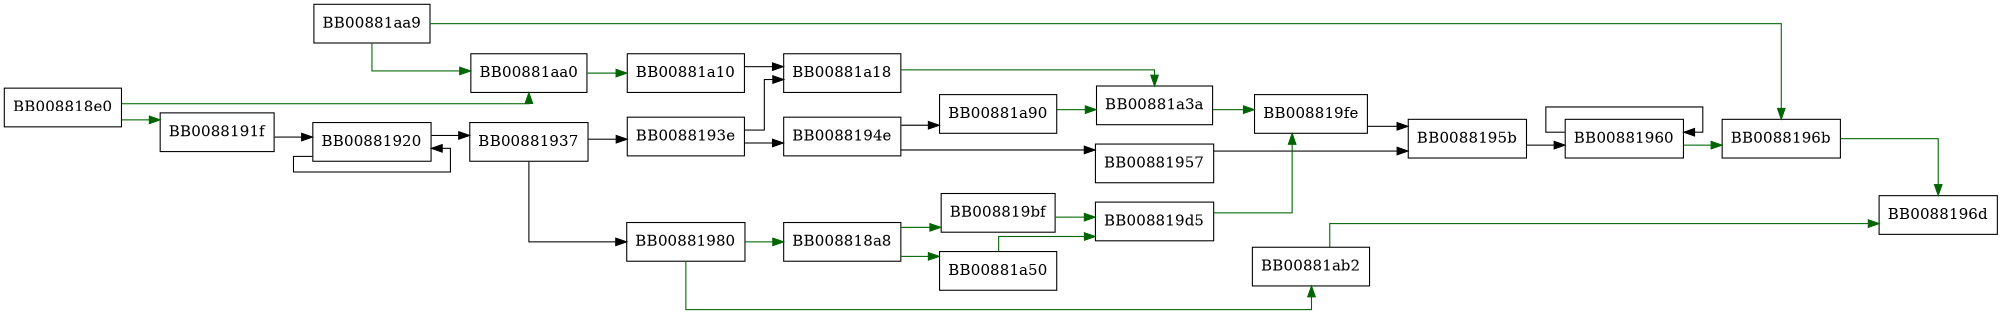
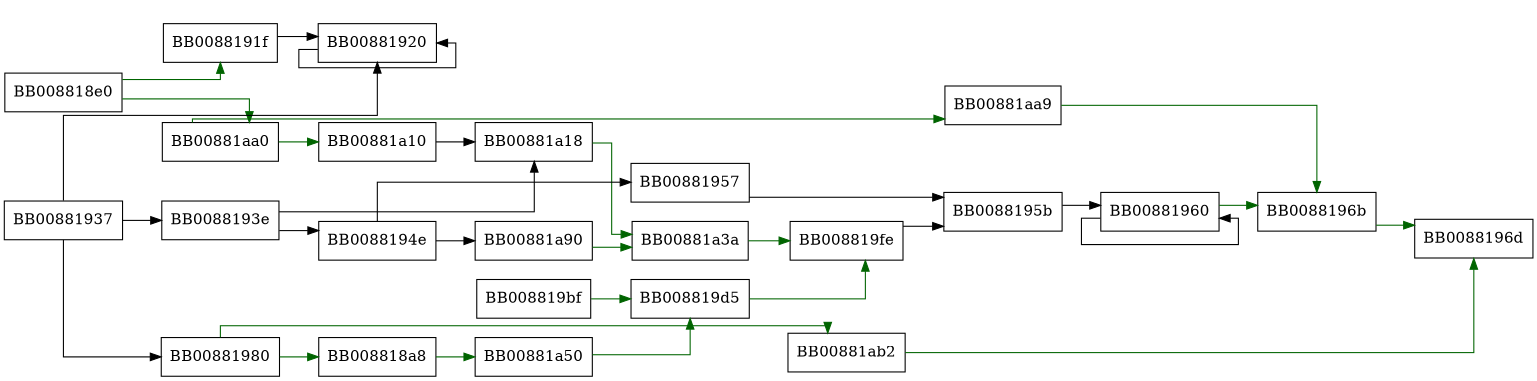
edge "BB00881aa9" -> "BB00881aa0": reversed
edge "BB00881920" -> "BB00881937": reversed
edge "BB008818a8" -> "BB008819bf": removed
